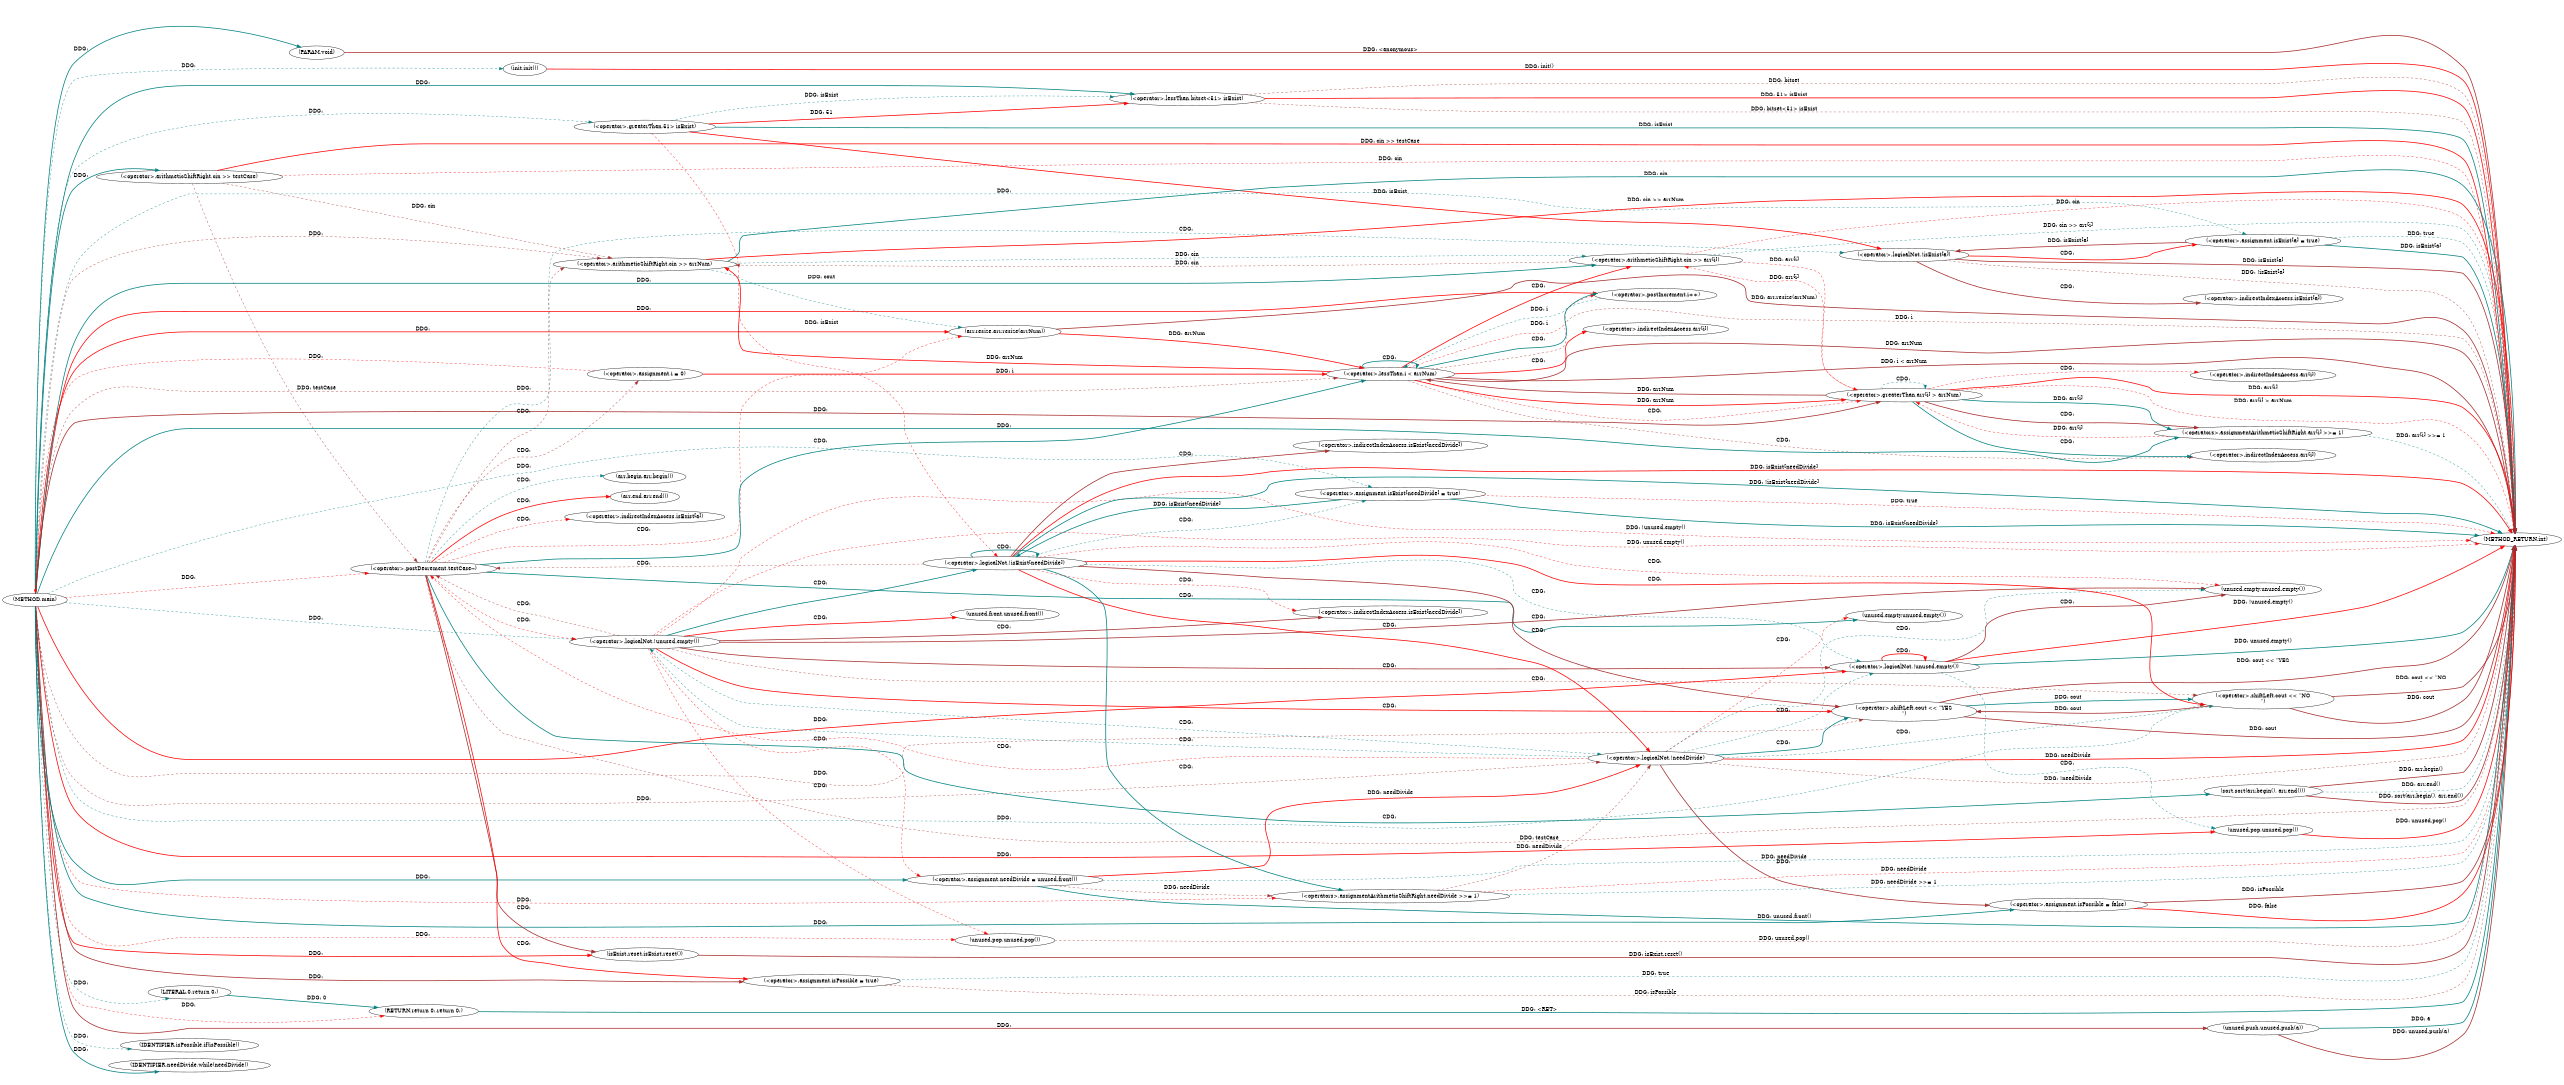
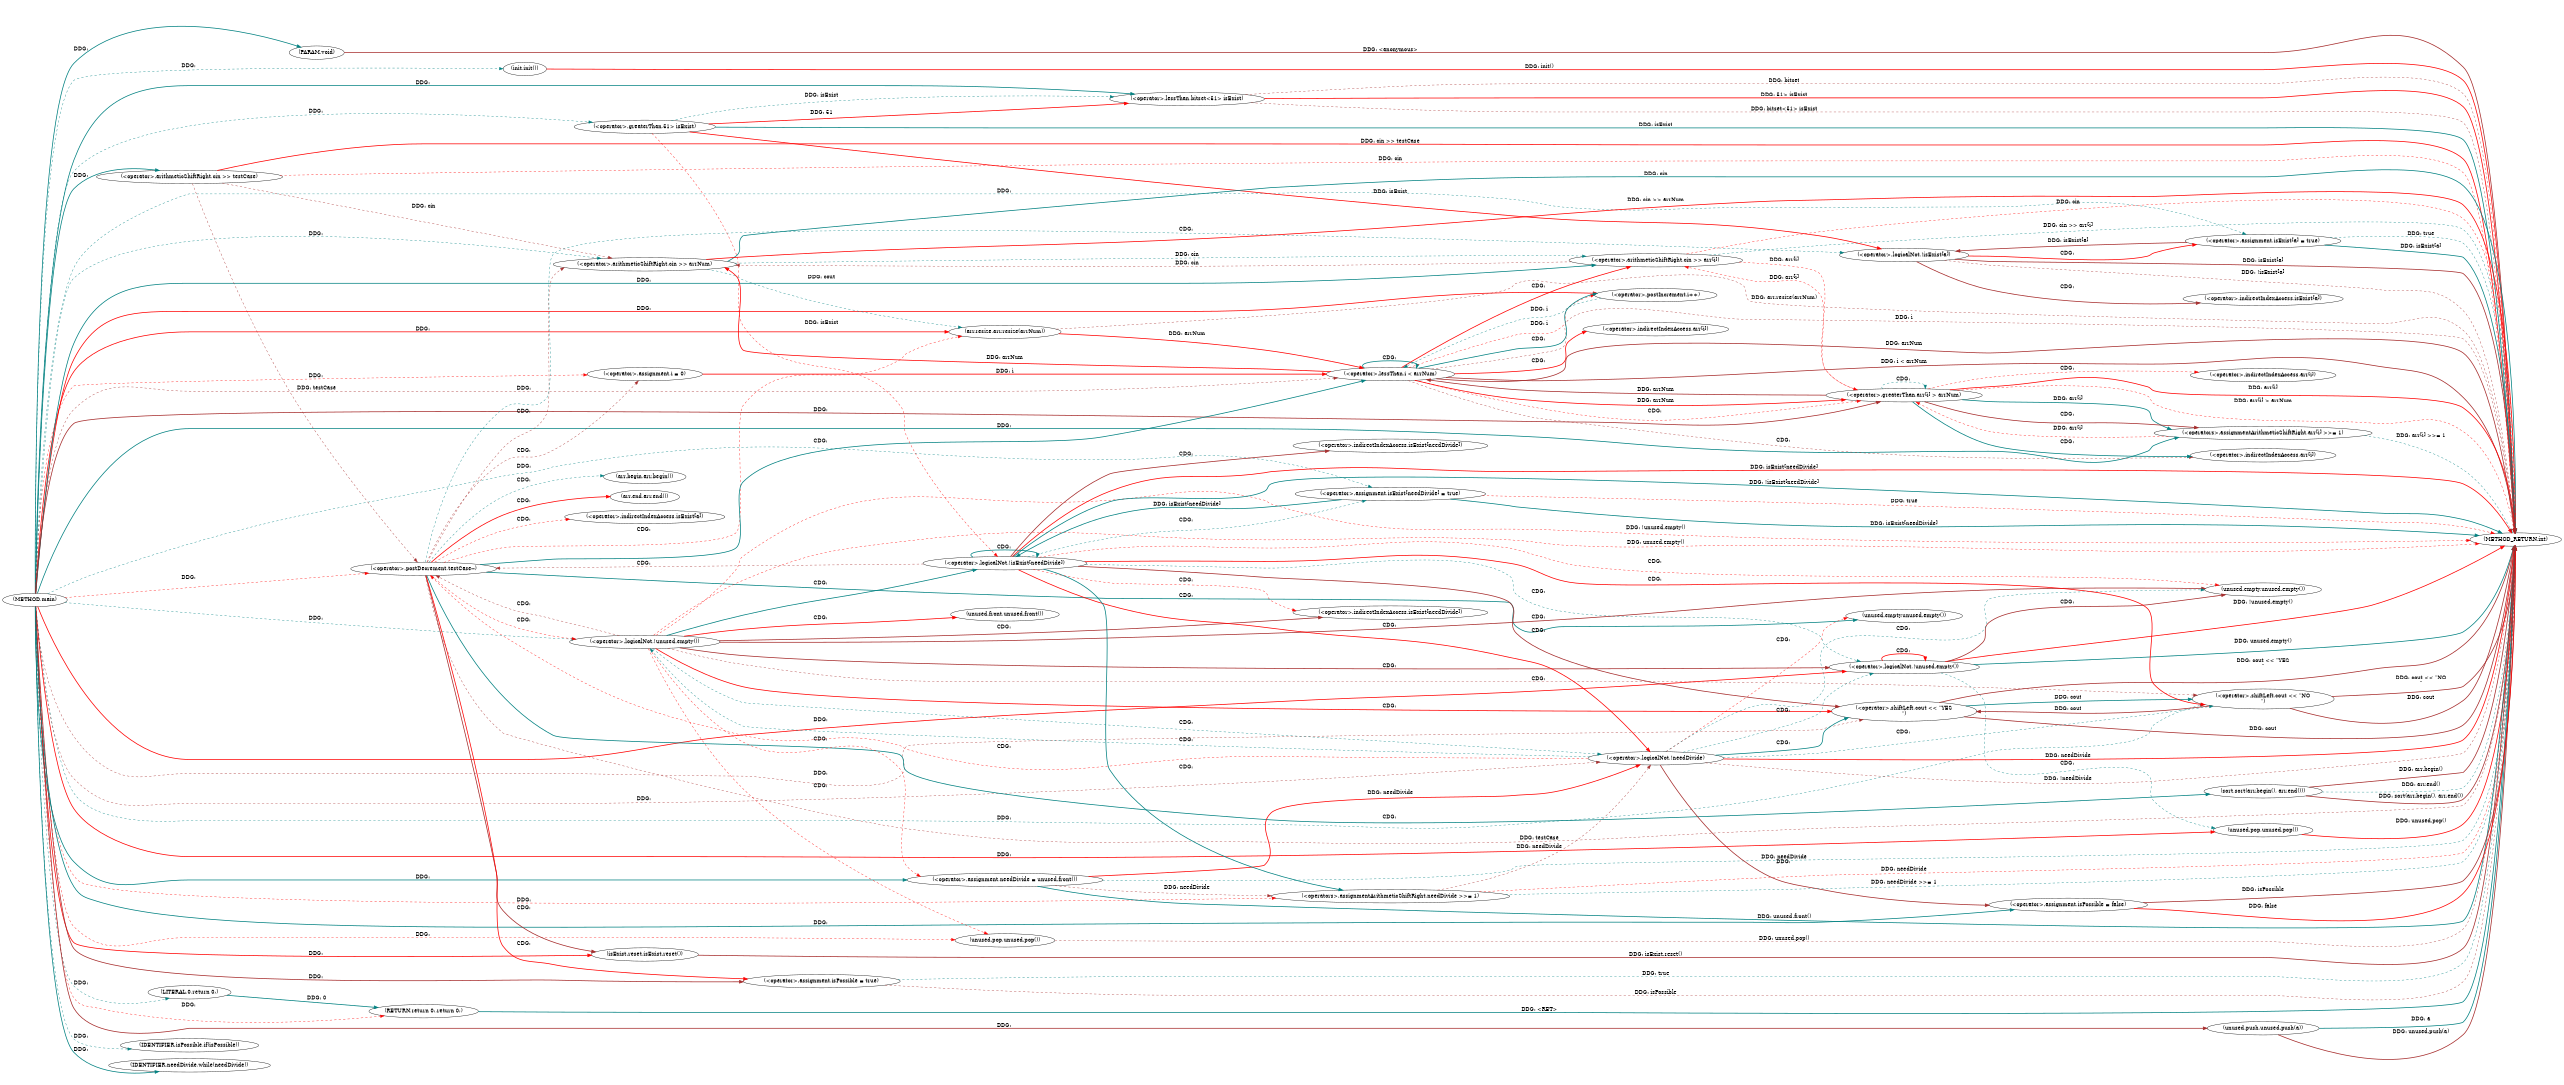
edge "(METHOD,main)" -> "(<operator>.arithmeticShiftRight,cin >> arrNum)": color brown -> teal
edge "(arr.resize,arr.resize(arrNum))" -> "(METHOD_RETURN,int)": style bold -> dashed
edge "(<operator>.assignment,i = 0)" -> "(METHOD,main)": reversed
